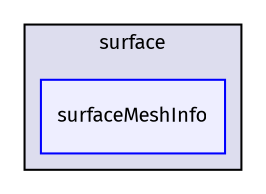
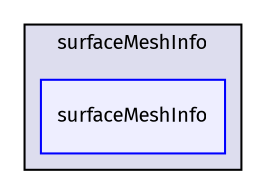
cluster "surface": label "surface" -> "surfaceMeshInfo"
